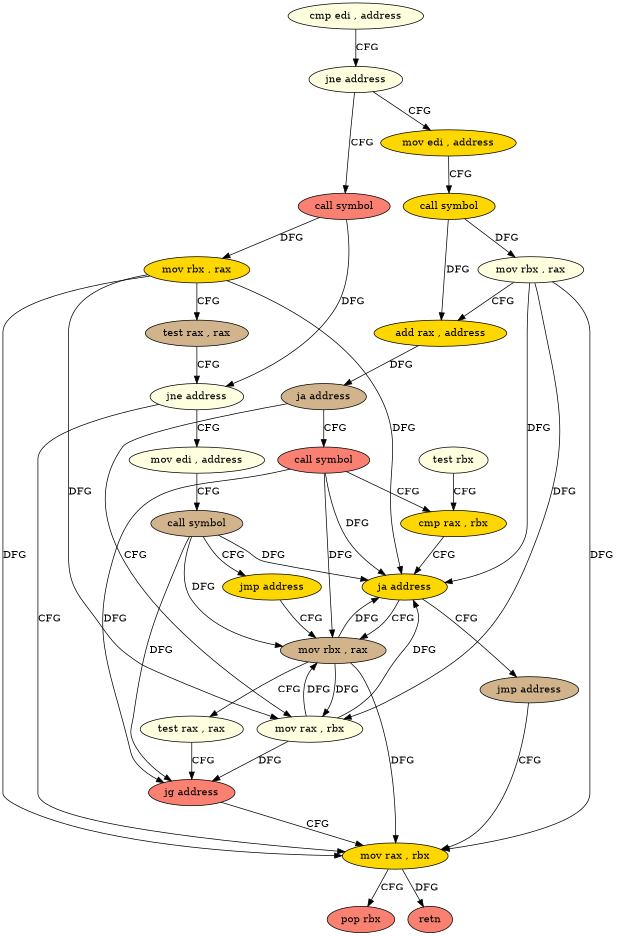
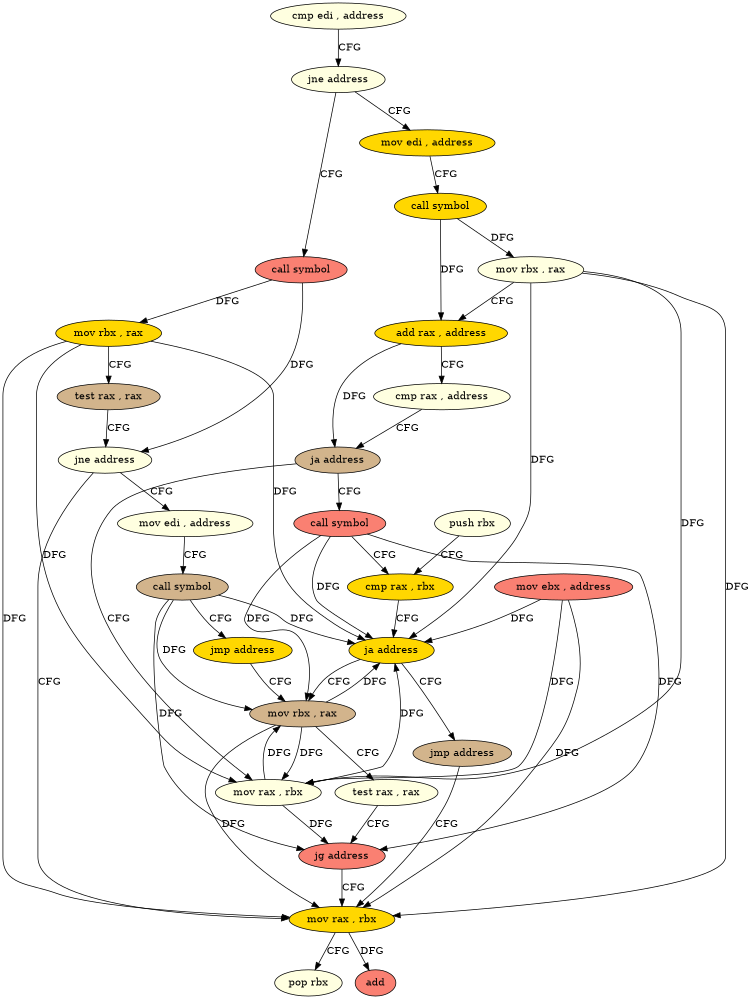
node "cmp rax , address": added
node "test rbx": label "test rbx" -> "push rbx"
node "mov ebx , address": added
node "pop rbx": fillcolor salmon -> lightyellow
node "retn": label "retn" -> "add"
